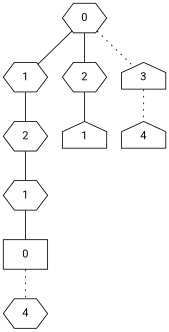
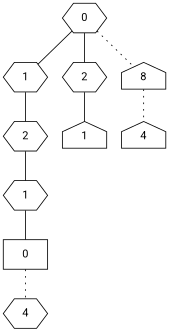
node "3": label "3" -> "8"
